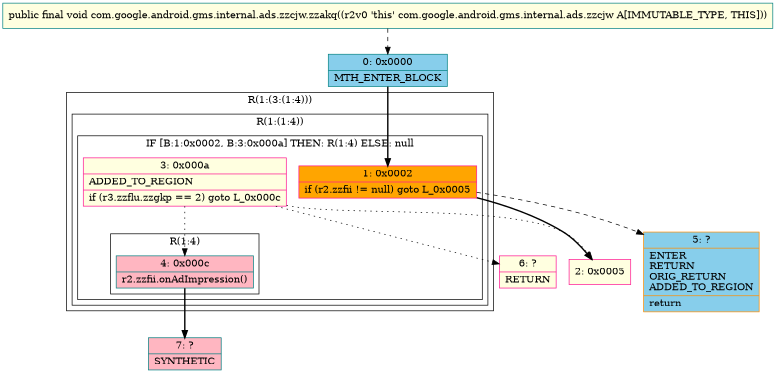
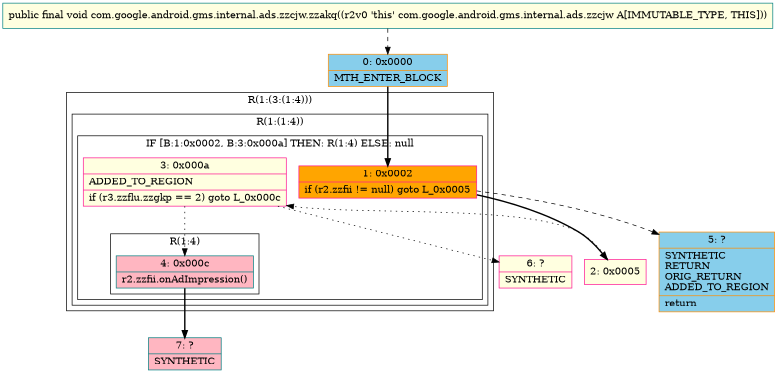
node "0: 0x0000": color teal -> darkorange
edge "3: 0x000a" -> "2: 0x0005": reversed
node "5: ?": text "ENTER" -> "SYNTHETIC"
node "6: ?": text "RETURN" -> "SYNTHETIC"
